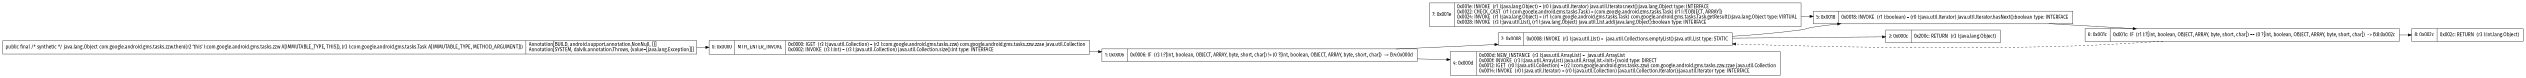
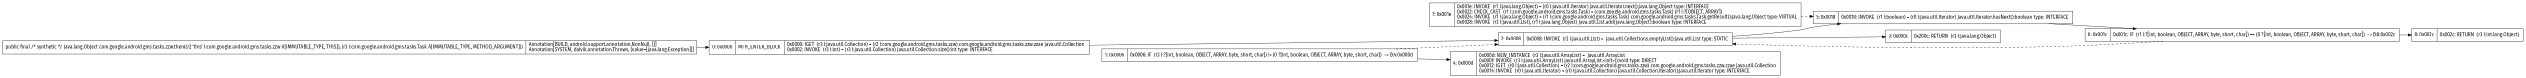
edge "7: 0x001e" -> "5: 0x0018": style solid -> dashed
node "0: 0x0000": text "MTH_ENTER_INVOKE" -> "MTH_ENTER_BLOCK"
edge "1: 0x0006" -> "2: 0x0008": style solid -> dashed
edge "0: 0x0000" -> "1: 0x0006": now "0: 0x0000" -> "2: 0x0008"
